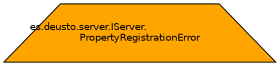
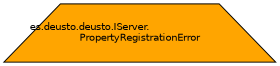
node "es.deusto.server.IServer. PropertyRegistrationError": label "es.deusto.server.IServer. PropertyRegistrationError" -> "es.deusto.deusto.IServer. PropertyRegistrationError"
